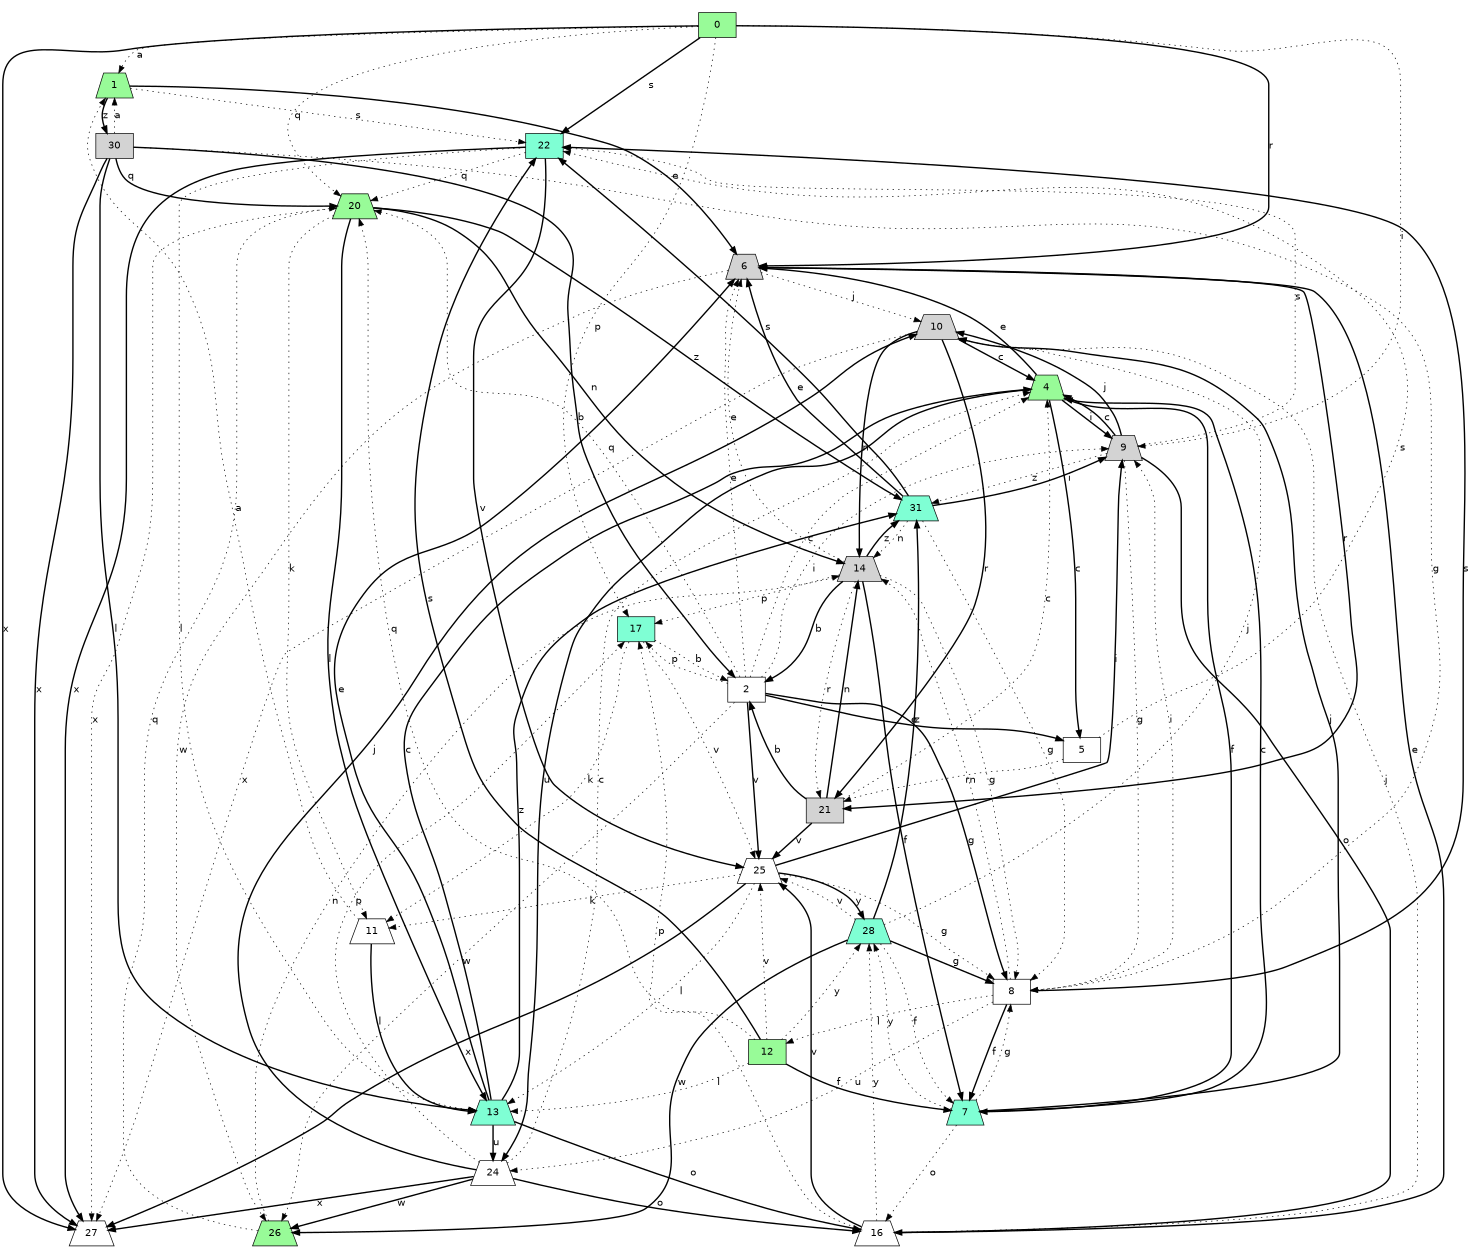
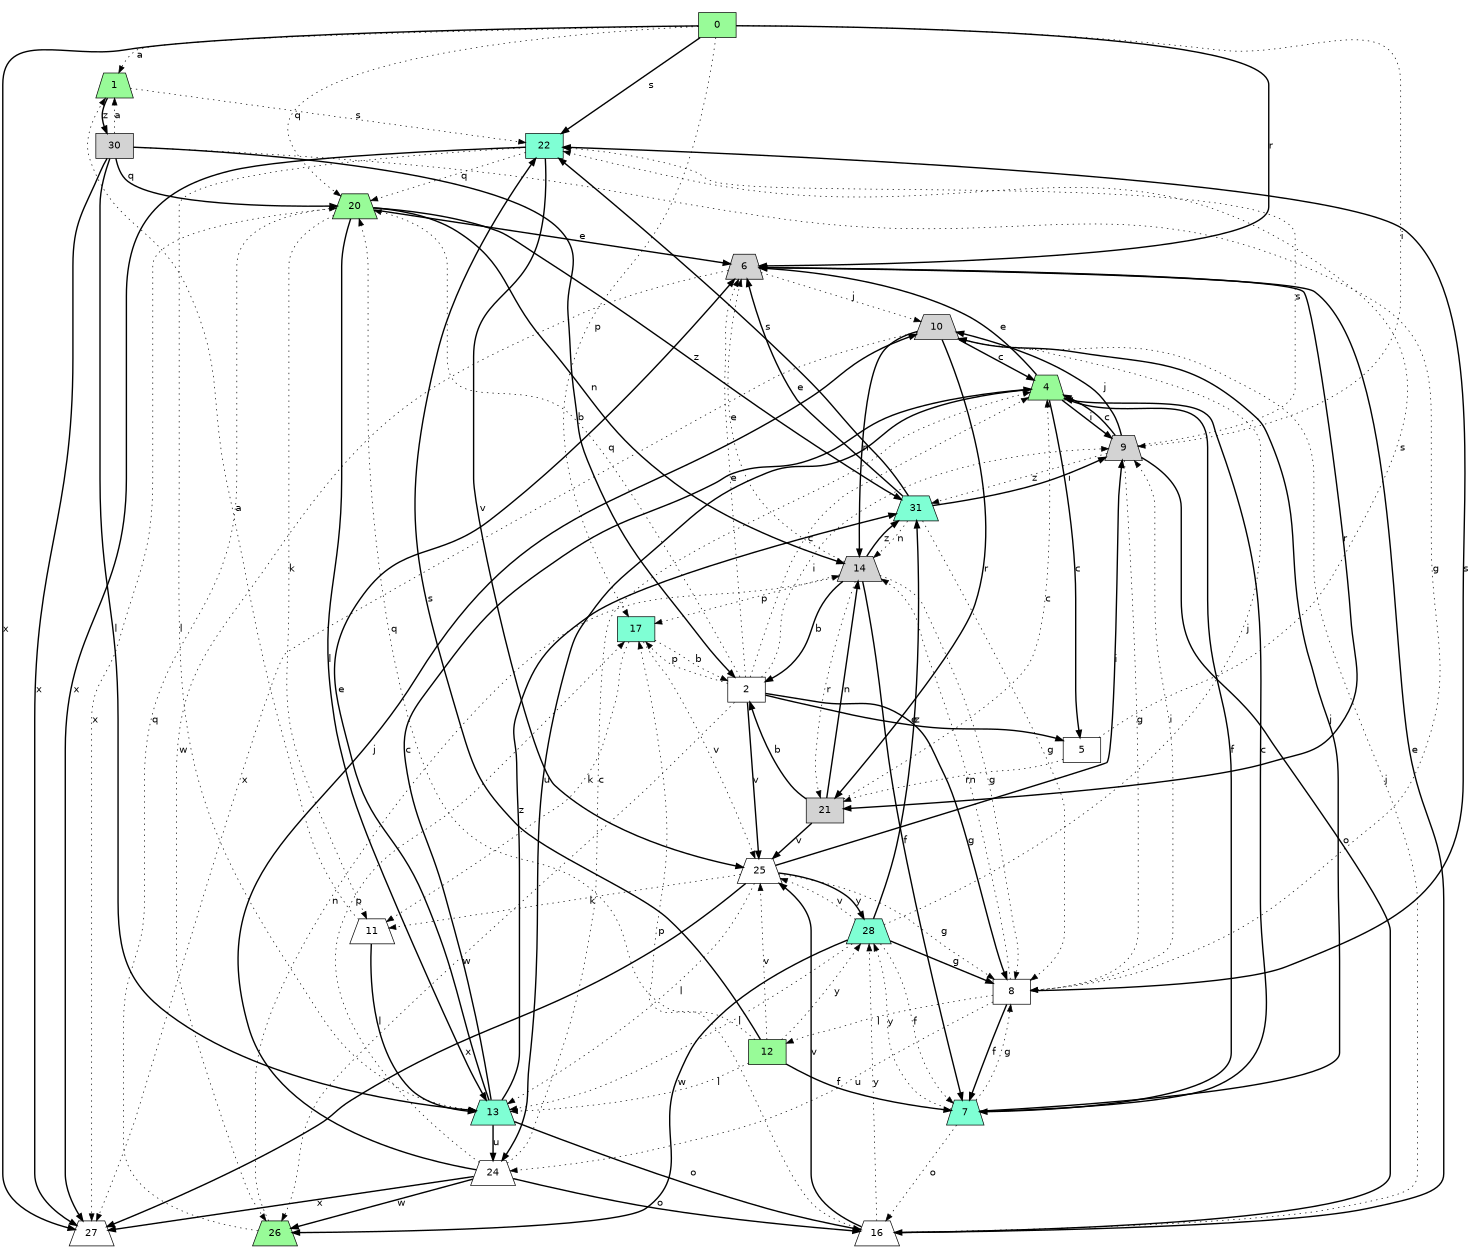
edge "1" -> "6": now "20" -> "6"
edge "28" -> "13": added, label "l"
